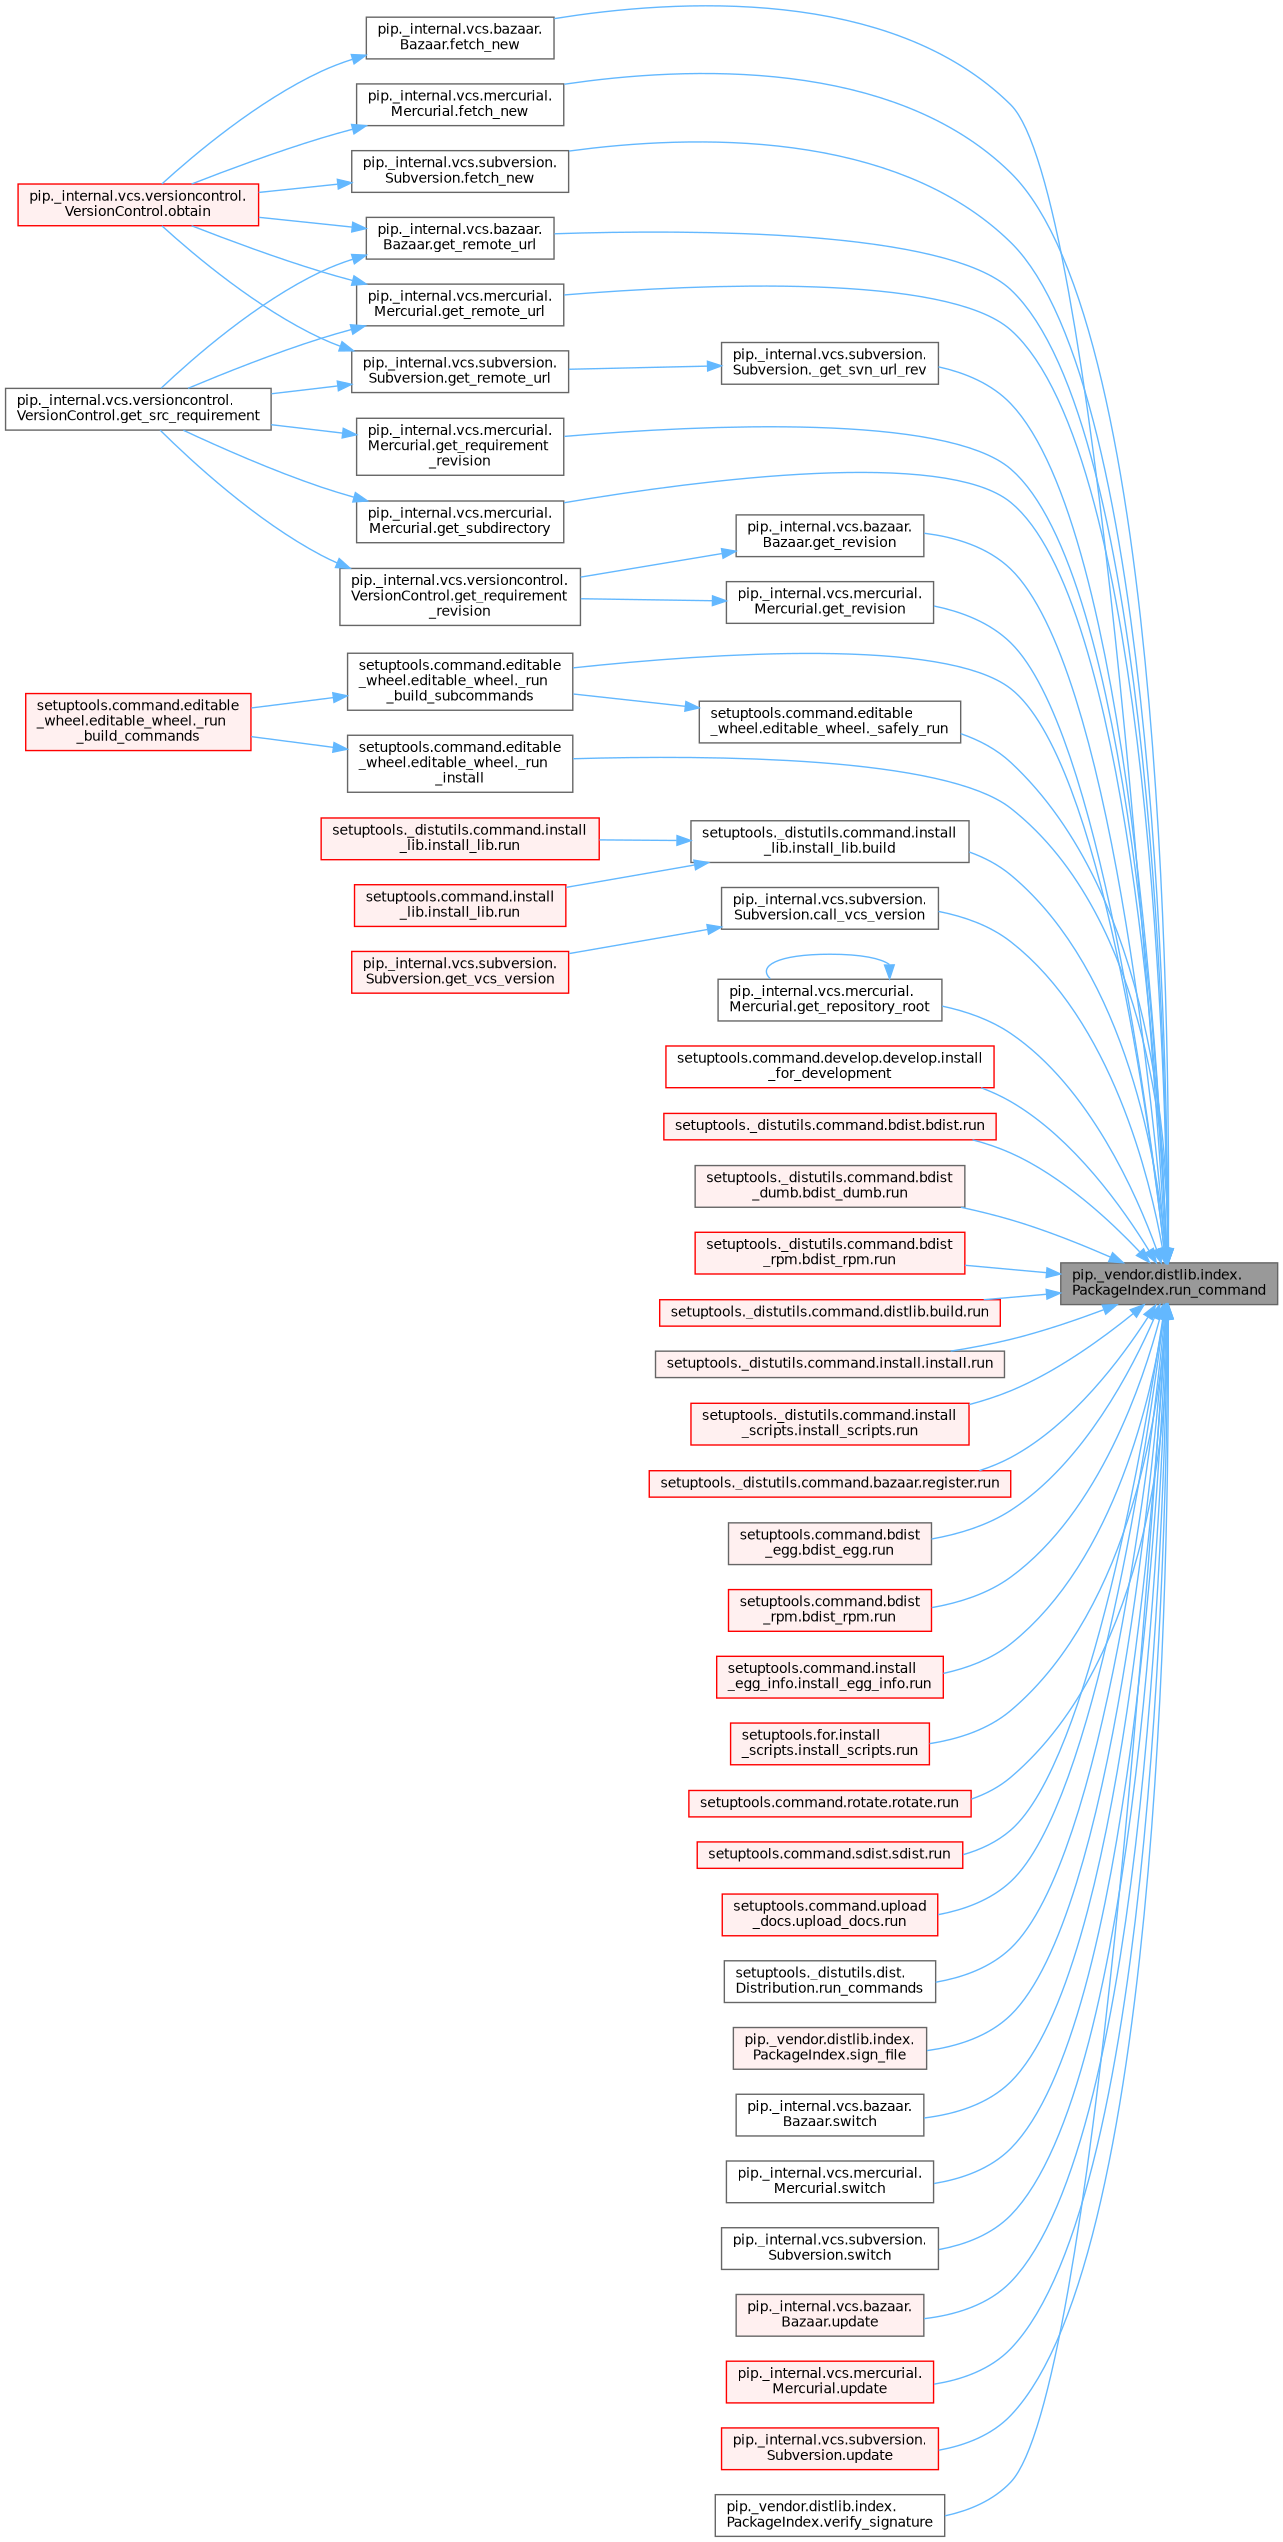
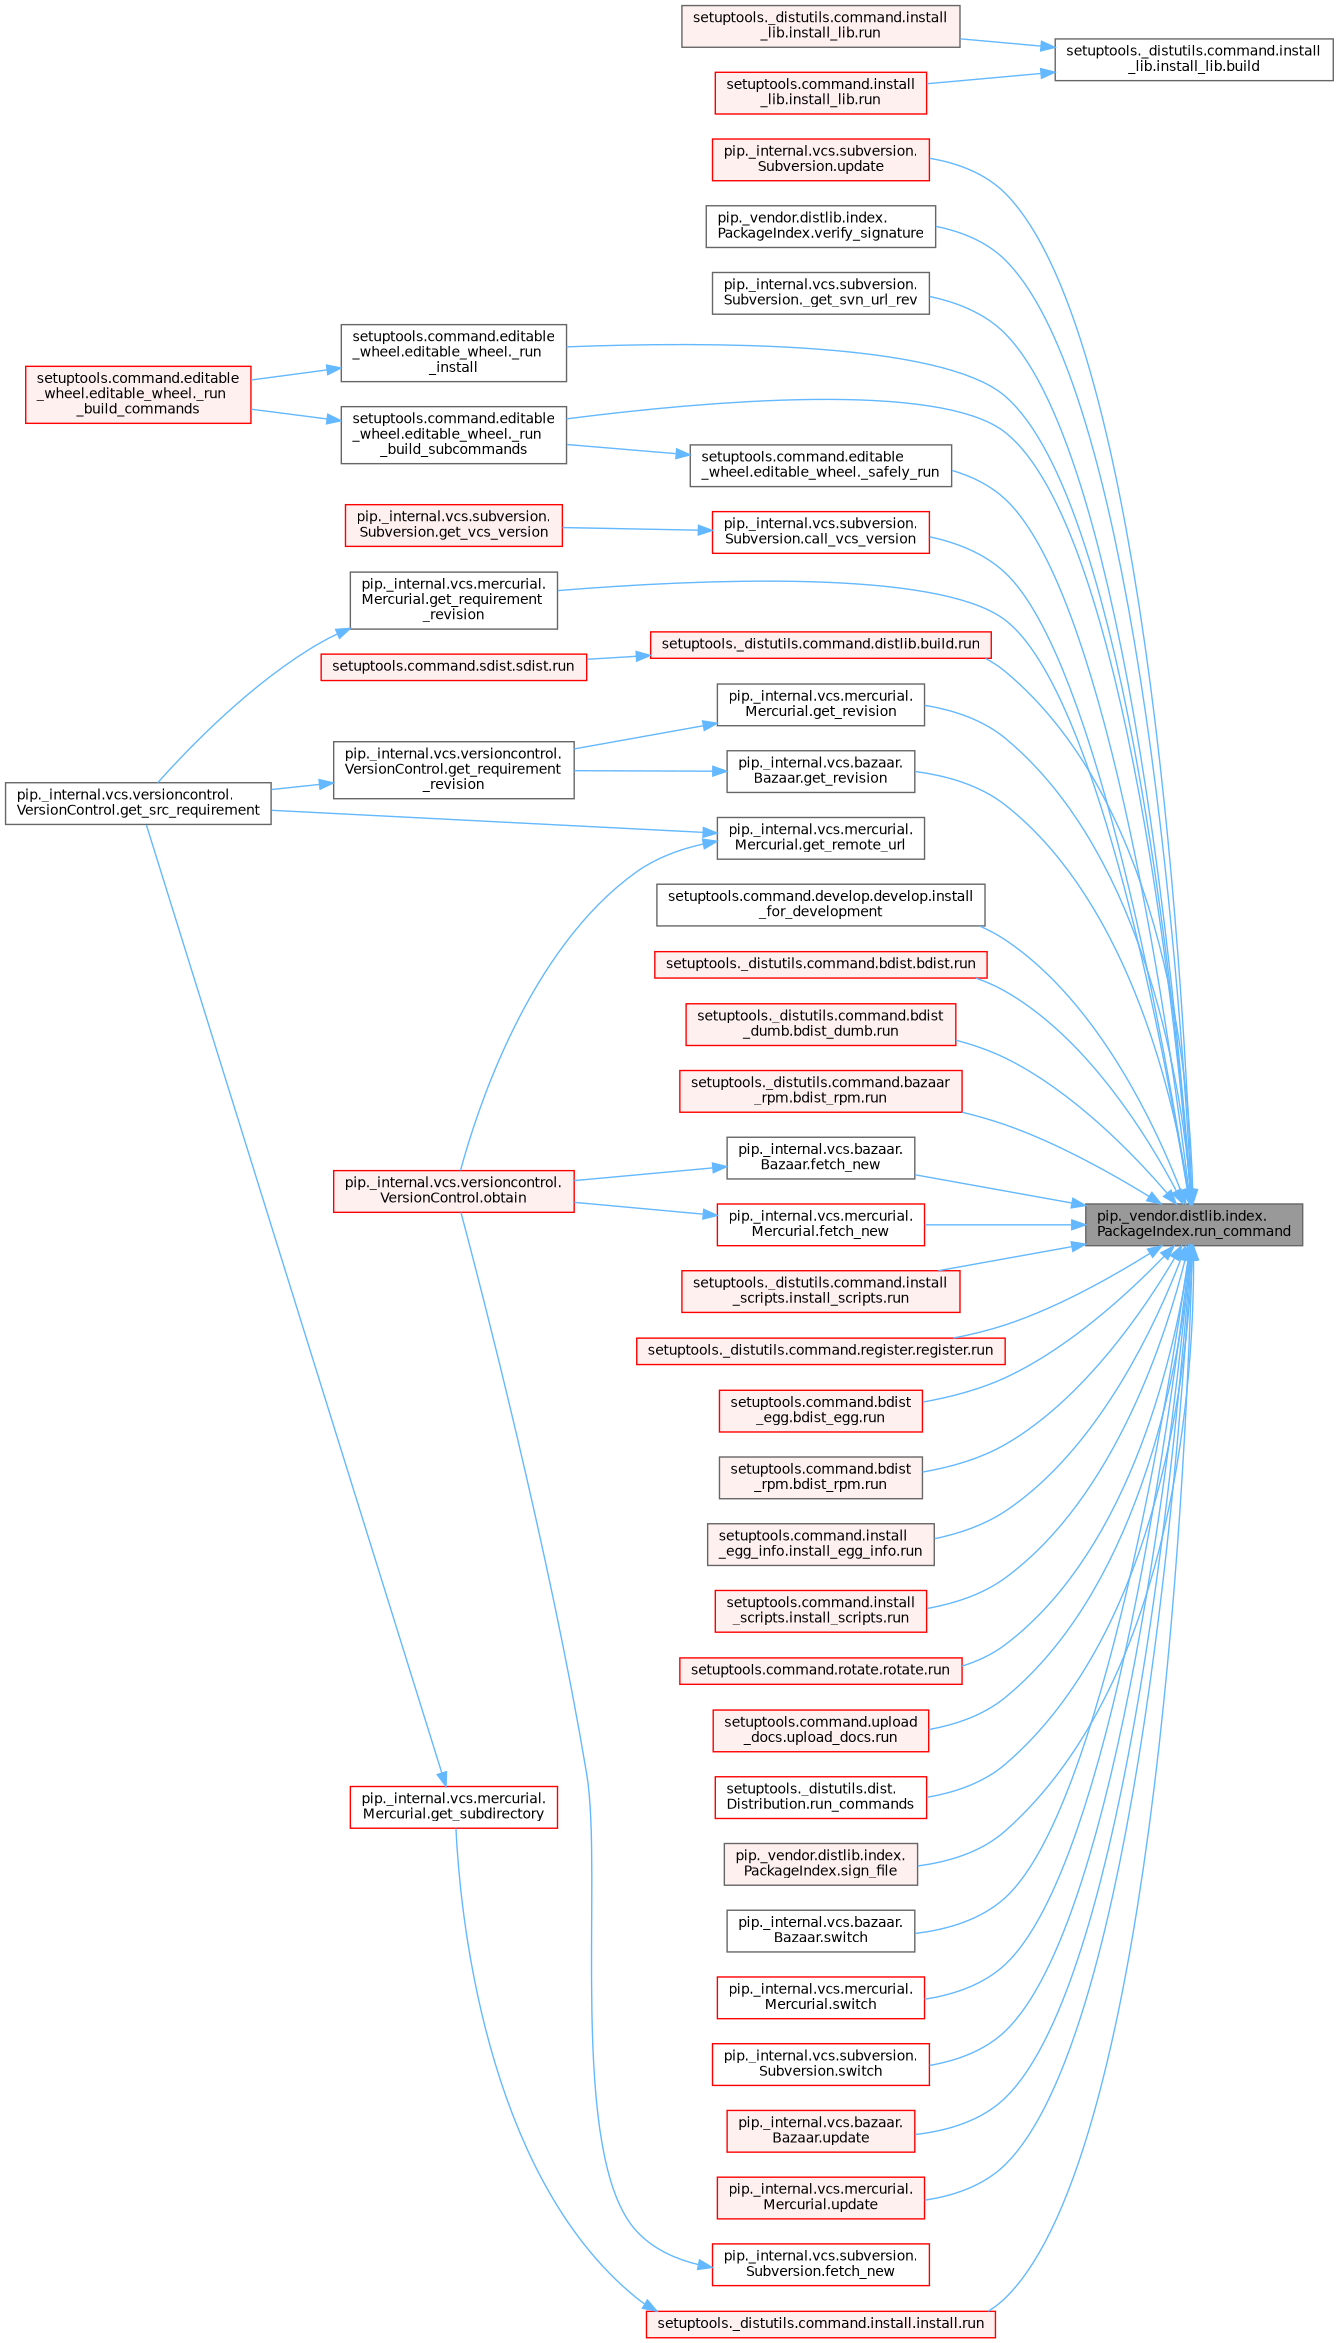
node "pip._internal.vcs.mercurial. Mercurial.fetch_new": color grey40 -> red
node "pip._internal.vcs.subversion. Subversion.fetch_new": color grey40 -> red
node "pip._internal.vcs.bazaar. Bazaar.get_remote_url": removed
node "pip._internal.vcs.subversion. Subversion.get_remote_url": removed
edge "pip._internal.vcs.mercurial. Mercurial.get_remote_url" -> "pip._vendor.distlib.index. PackageIndex.run_command": removed
edge "pip._internal.vcs.subversion. Subversion.fetch_new" -> "pip._vendor.distlib.index. PackageIndex.run_command": removed
node "pip._internal.vcs.mercurial. Mercurial.get_subdirectory": color grey40 -> red
edge "pip._internal.vcs.mercurial. Mercurial.get_subdirectory" -> "pip._vendor.distlib.index. PackageIndex.run_command": now "pip._internal.vcs.mercurial. Mercurial.get_subdirectory" -> "setuptools._distutils.command.install.install.run"
node "setuptools._distutils.command.install _lib.install_lib.run": color red -> grey40
node "pip._internal.vcs.subversion. Subversion.call_vcs_version": color grey40 -> red
node "pip._internal.vcs.mercurial. Mercurial.get_repository_root": removed
edge "setuptools._distutils.command.install _lib.install_lib.build" -> "pip._vendor.distlib.index. PackageIndex.run_command": removed
node "setuptools.command.develop.develop.install _for_development": color red -> grey40
node "setuptools._distutils.command.bdist _dumb.bdist_dumb.run": color grey40 -> red
node "setuptools._distutils.command.bdist _rpm.bdist_rpm.run": label "setuptools._distutils.command.bdist _rpm.bdist_rpm.run" -> "setuptools._distutils.command.bazaar _rpm.bdist_rpm.run"
node "setuptools._distutils.command.install.install.run": color grey40 -> red
node "setuptools._distutils.command.bazaar.register.run": label "setuptools._distutils.command.bazaar.register.run" -> "setuptools._distutils.command.register.register.run"
node "setuptools.command.bdist _egg.bdist_egg.run": color grey40 -> red
node "setuptools.command.bdist _rpm.bdist_rpm.run": color red -> grey40
edge "setuptools.command.sdist.sdist.run" -> "pip._vendor.distlib.index. PackageIndex.run_command": now "setuptools.command.sdist.sdist.run" -> "setuptools._distutils.command.distlib.build.run"
node "setuptools.command.install _egg_info.install_egg_info.run": color red -> grey40
node "setuptools.for.install _scripts.install_scripts.run": label "setuptools.for.install _scripts.install_scripts.run" -> "setuptools.command.install _scripts.install_scripts.run"
node "setuptools._distutils.dist. Distribution.run_commands": color grey40 -> red
node "pip._internal.vcs.mercurial. Mercurial.switch": color grey40 -> red
node "pip._internal.vcs.subversion. Subversion.switch": color grey40 -> red
node "pip._internal.vcs.bazaar. Bazaar.update": color grey40 -> red
